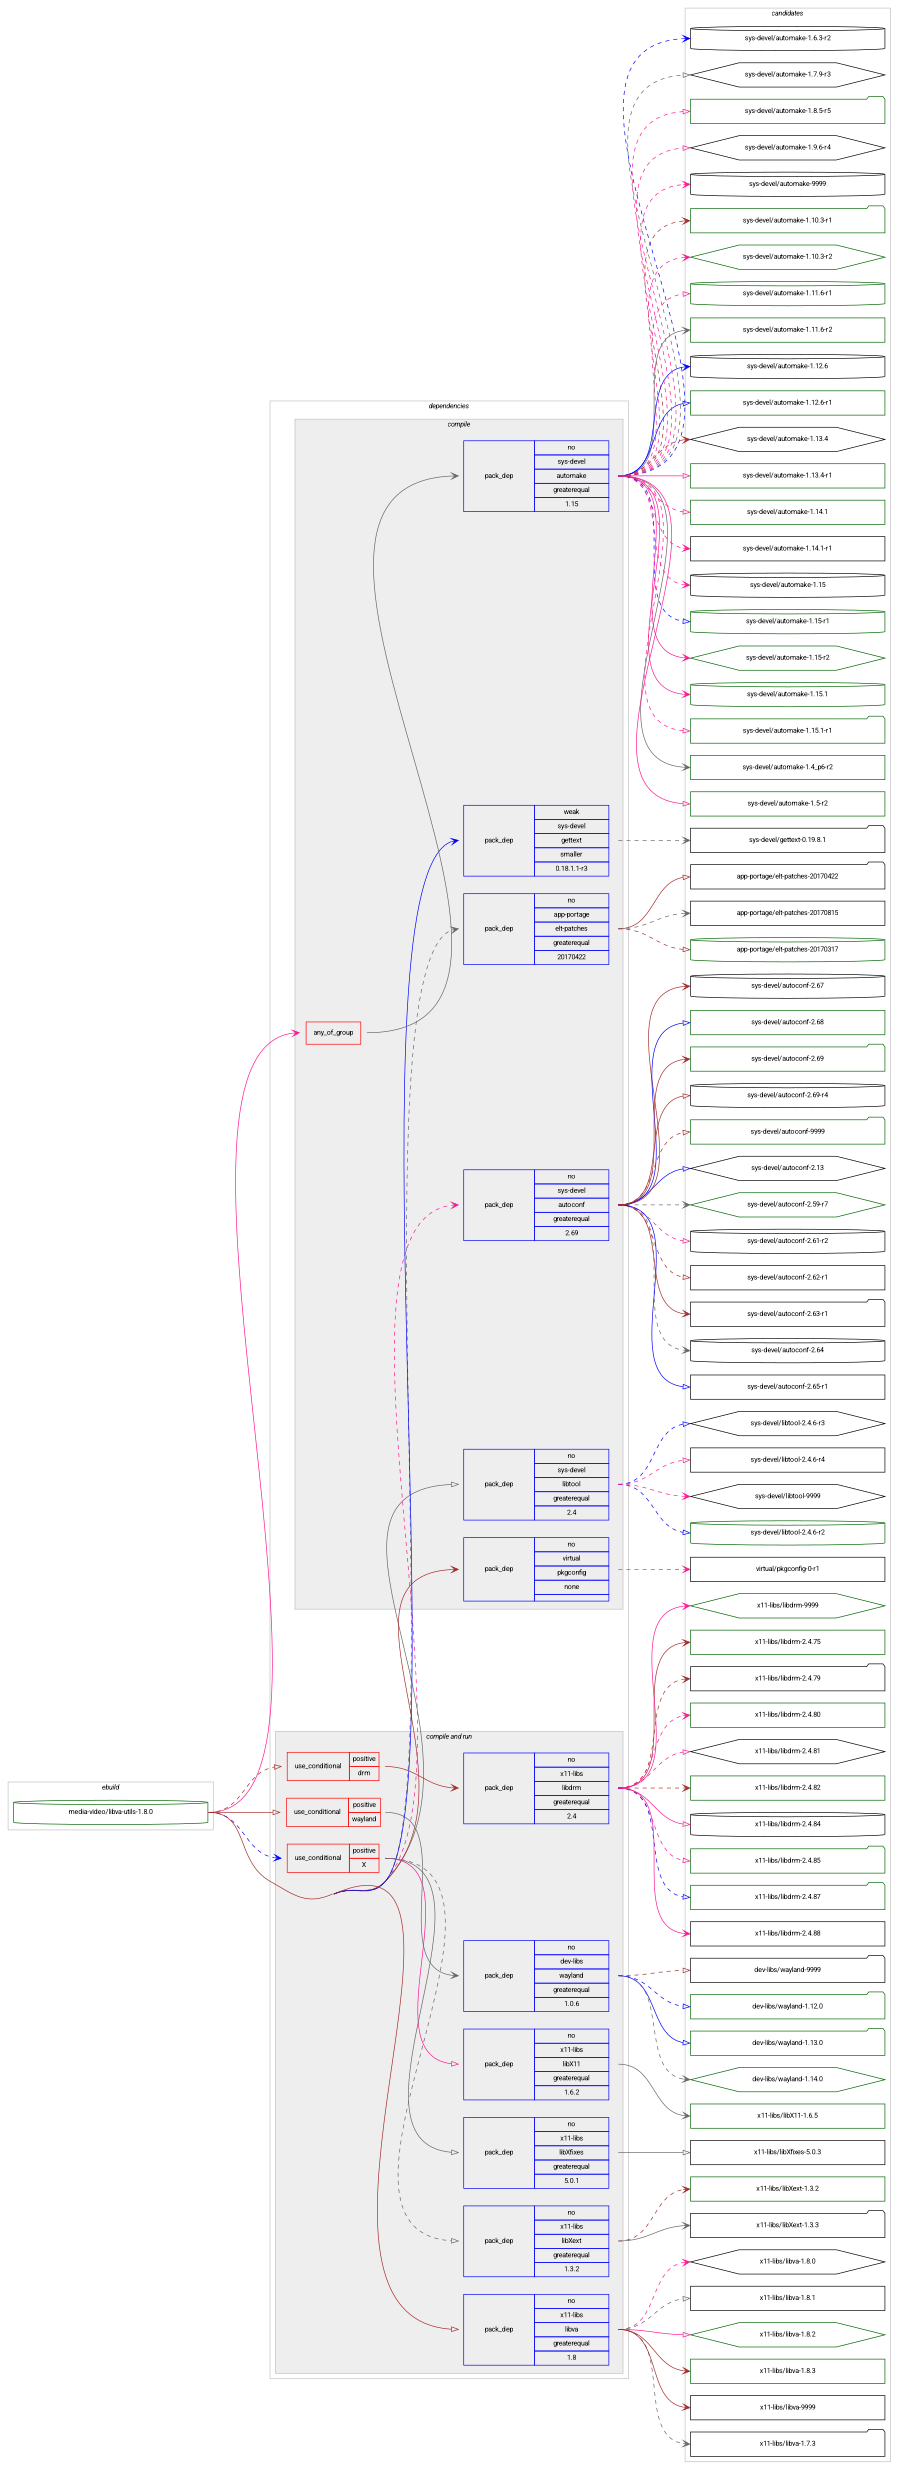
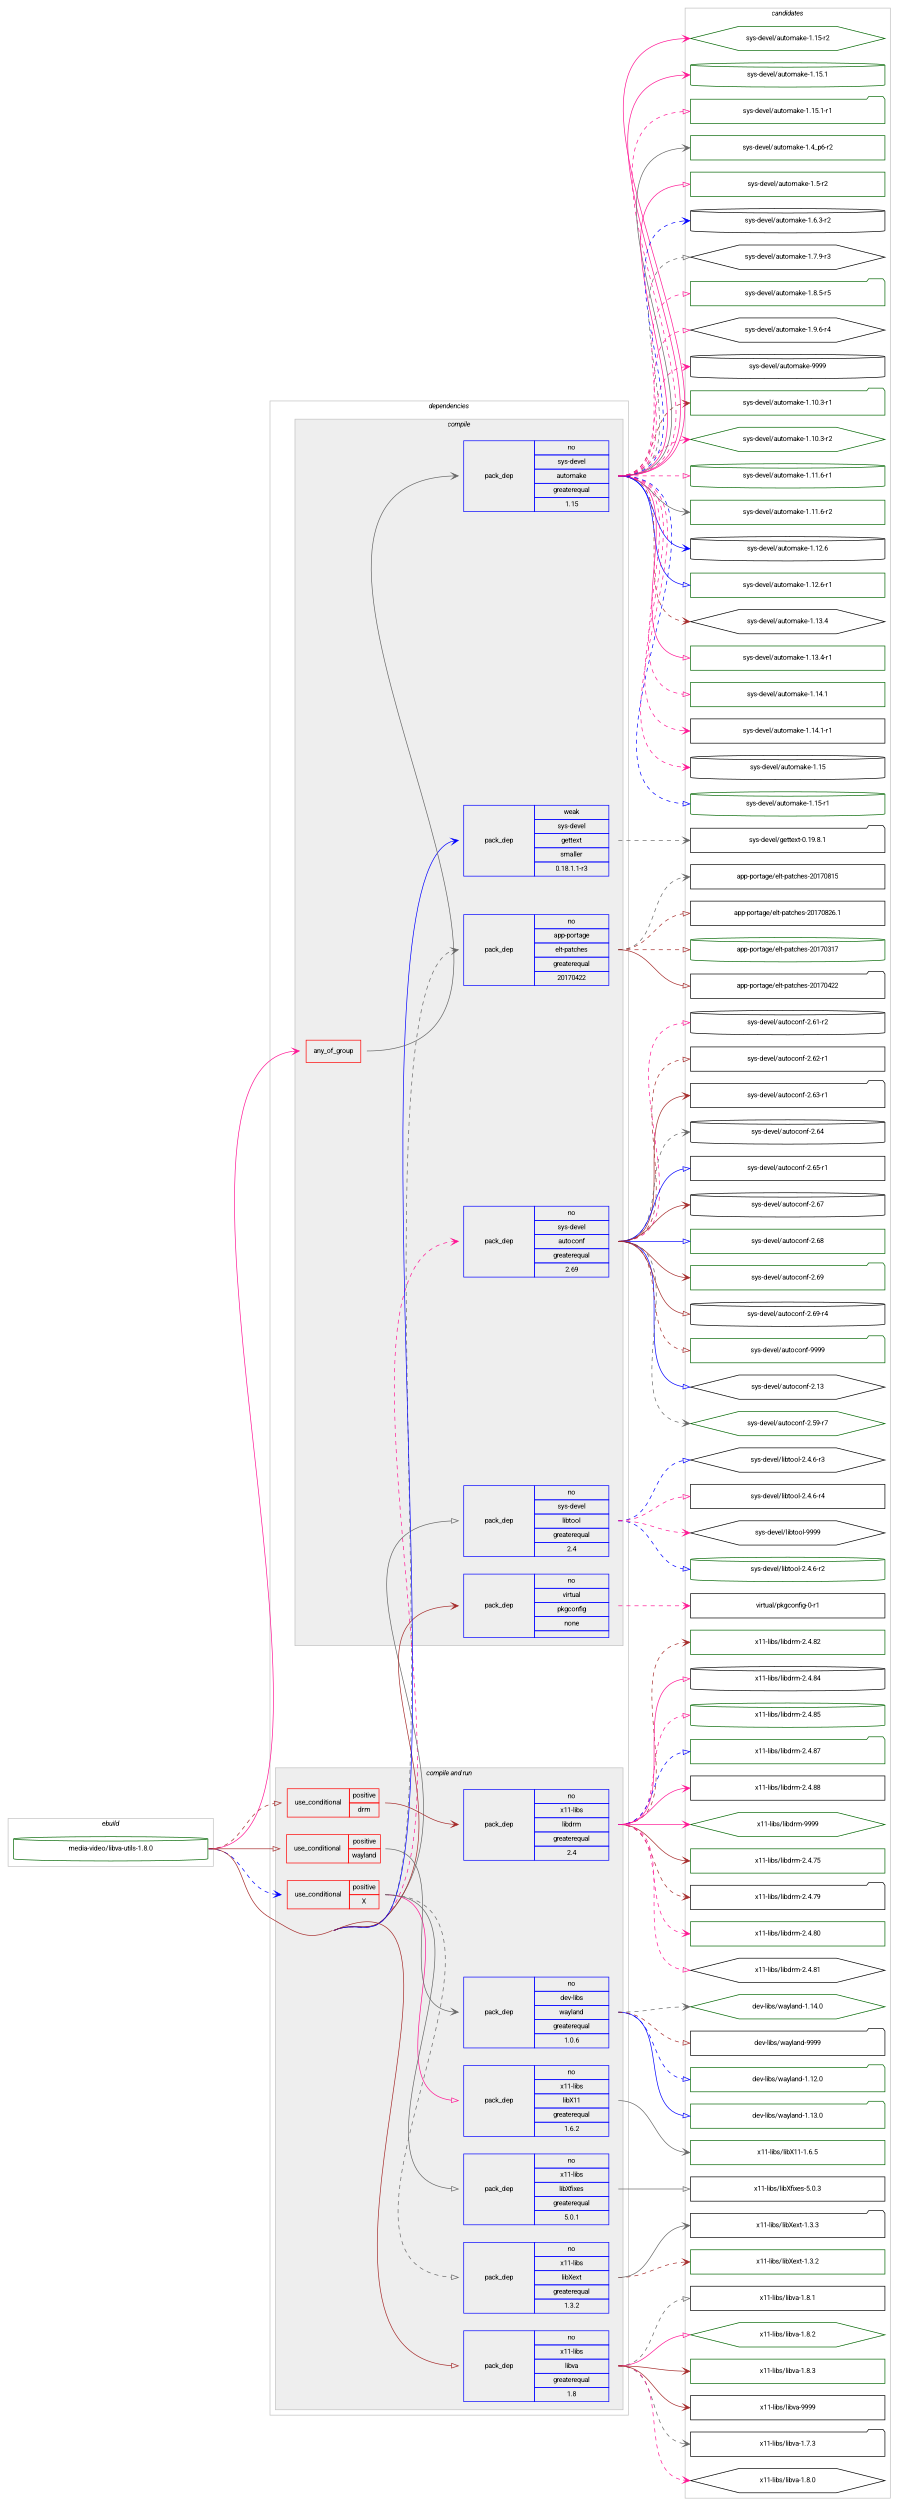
node "app-portage/elt-patches-20170826.1": added
node "x11-libs/libdrm-2.4.85": shape folder -> cylinder
